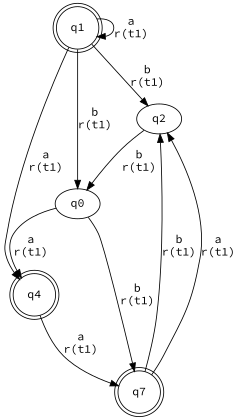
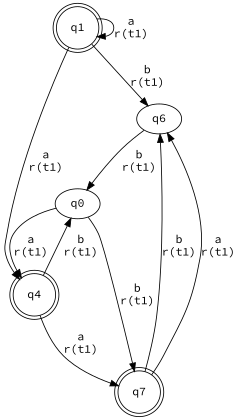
edge "q1" -> "q0": now "q4" -> "q0"
node "q2": label "q2" -> "q6"
